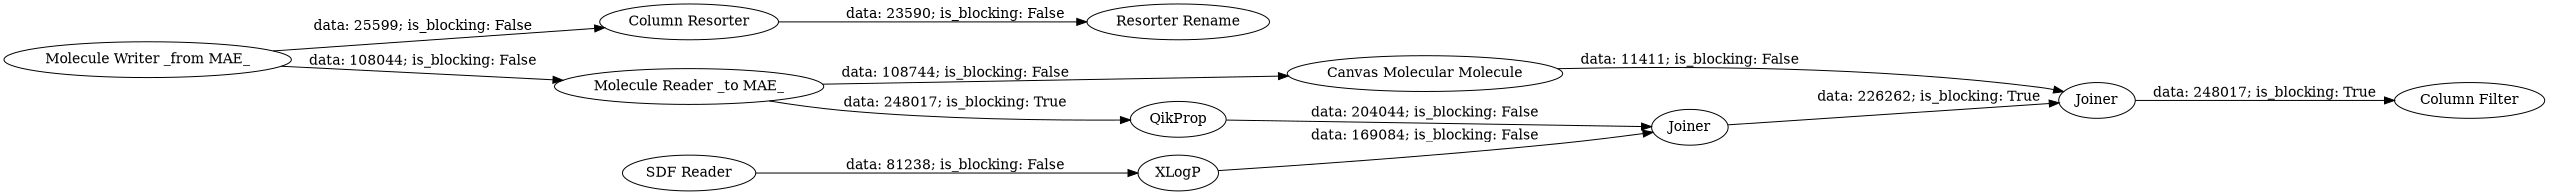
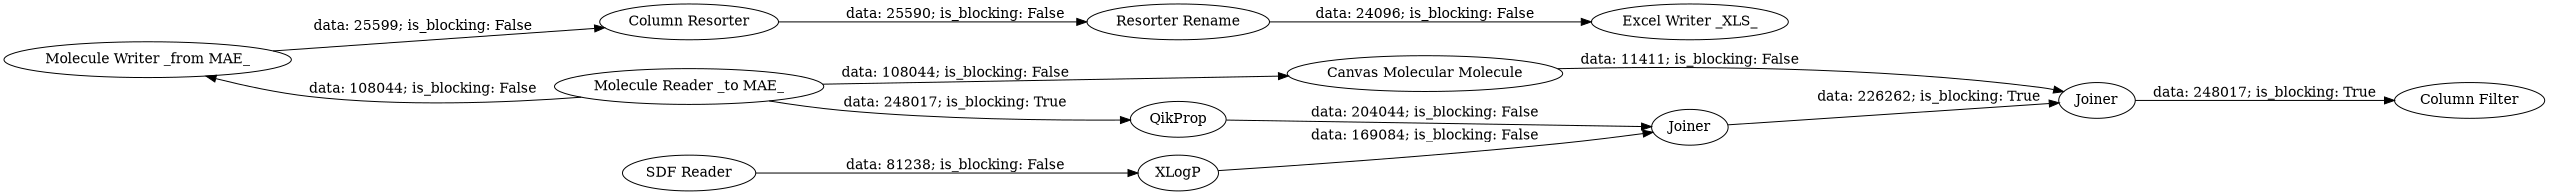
edge "Column Resorter" -> "Resorter Rename": label "data: 23590; is_blocking: False" -> "data: 25590; is_blocking: False"
node "Excel Writer _XLS_": added
edge "Molecule Writer _from MAE_" -> "Molecule Reader _to MAE_": reversed
edge "Molecule Reader _to MAE_" -> "Canvas Molecular Molecule": label "data: 108744; is_blocking: False" -> "data: 108044; is_blocking: False"
